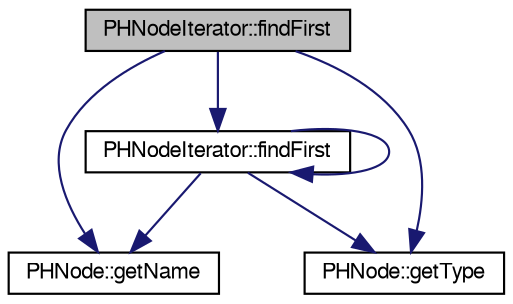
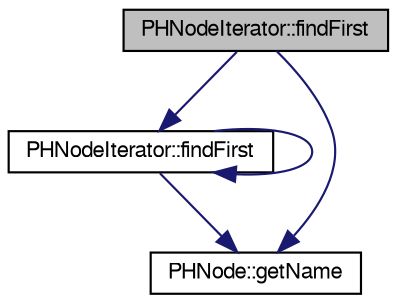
node "PHNode::getType": removed
